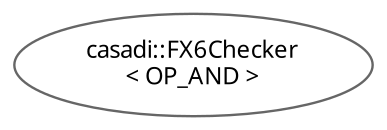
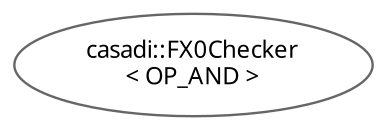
node "casadi::FX6Checker < OP_AND >": label "casadi::FX6Checker < OP_AND >" -> "casadi::FX0Checker < OP_AND >"
